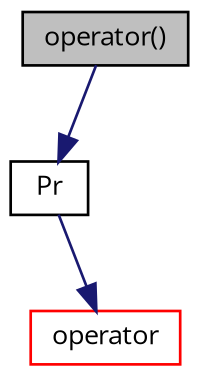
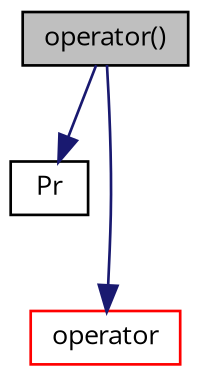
edge "Pr" -> "operator": now "operator()" -> "operator"
